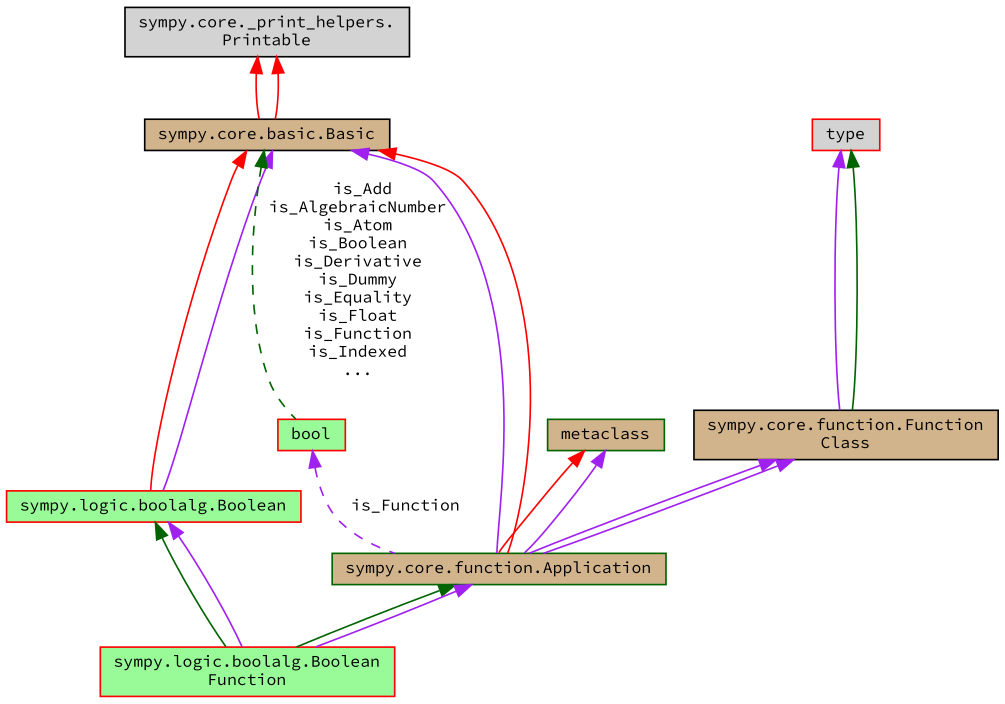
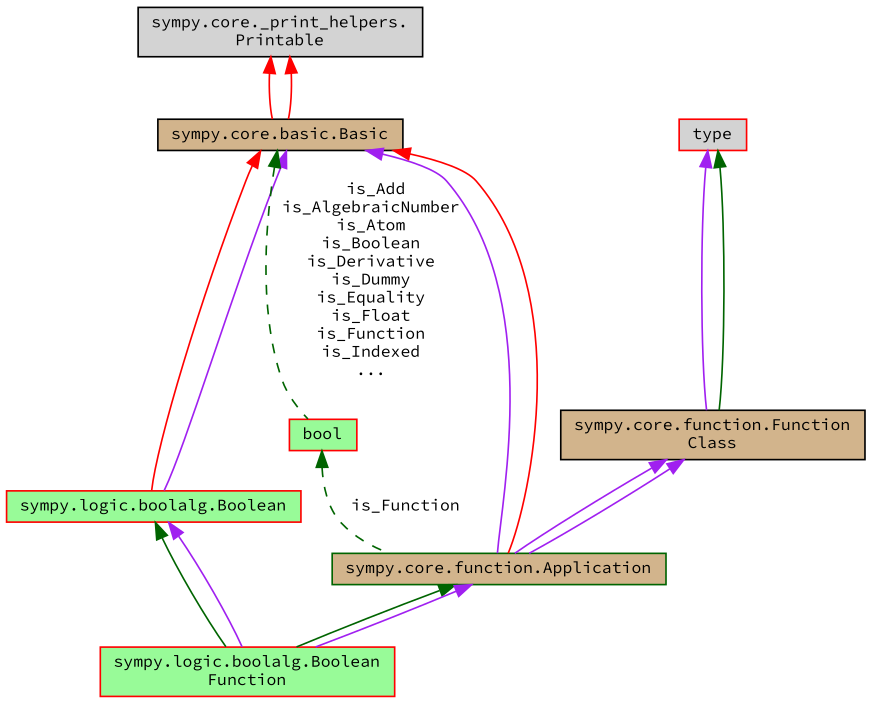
node "metaclass": removed
edge "sympy.core.function.Application" -> "bool": color purple -> darkgreen
